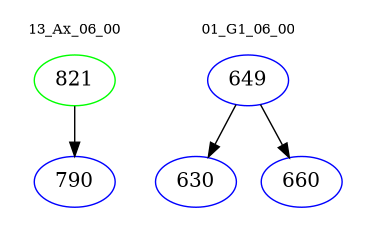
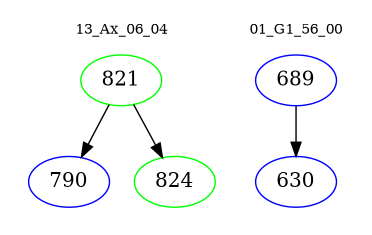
cluster "13_Ax_06_00": label "13_Ax_06_00" -> "13_Ax_06_04"
cluster "01_G1_06_00": label "01_G1_06_00" -> "01_G1_56_00"
node "649": label "649" -> "689"
node "824": added
node "660": removed
